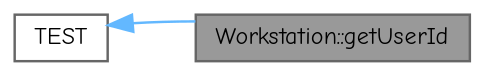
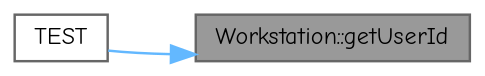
edge "Workstation::getUserId" -> "TEST": reversed
